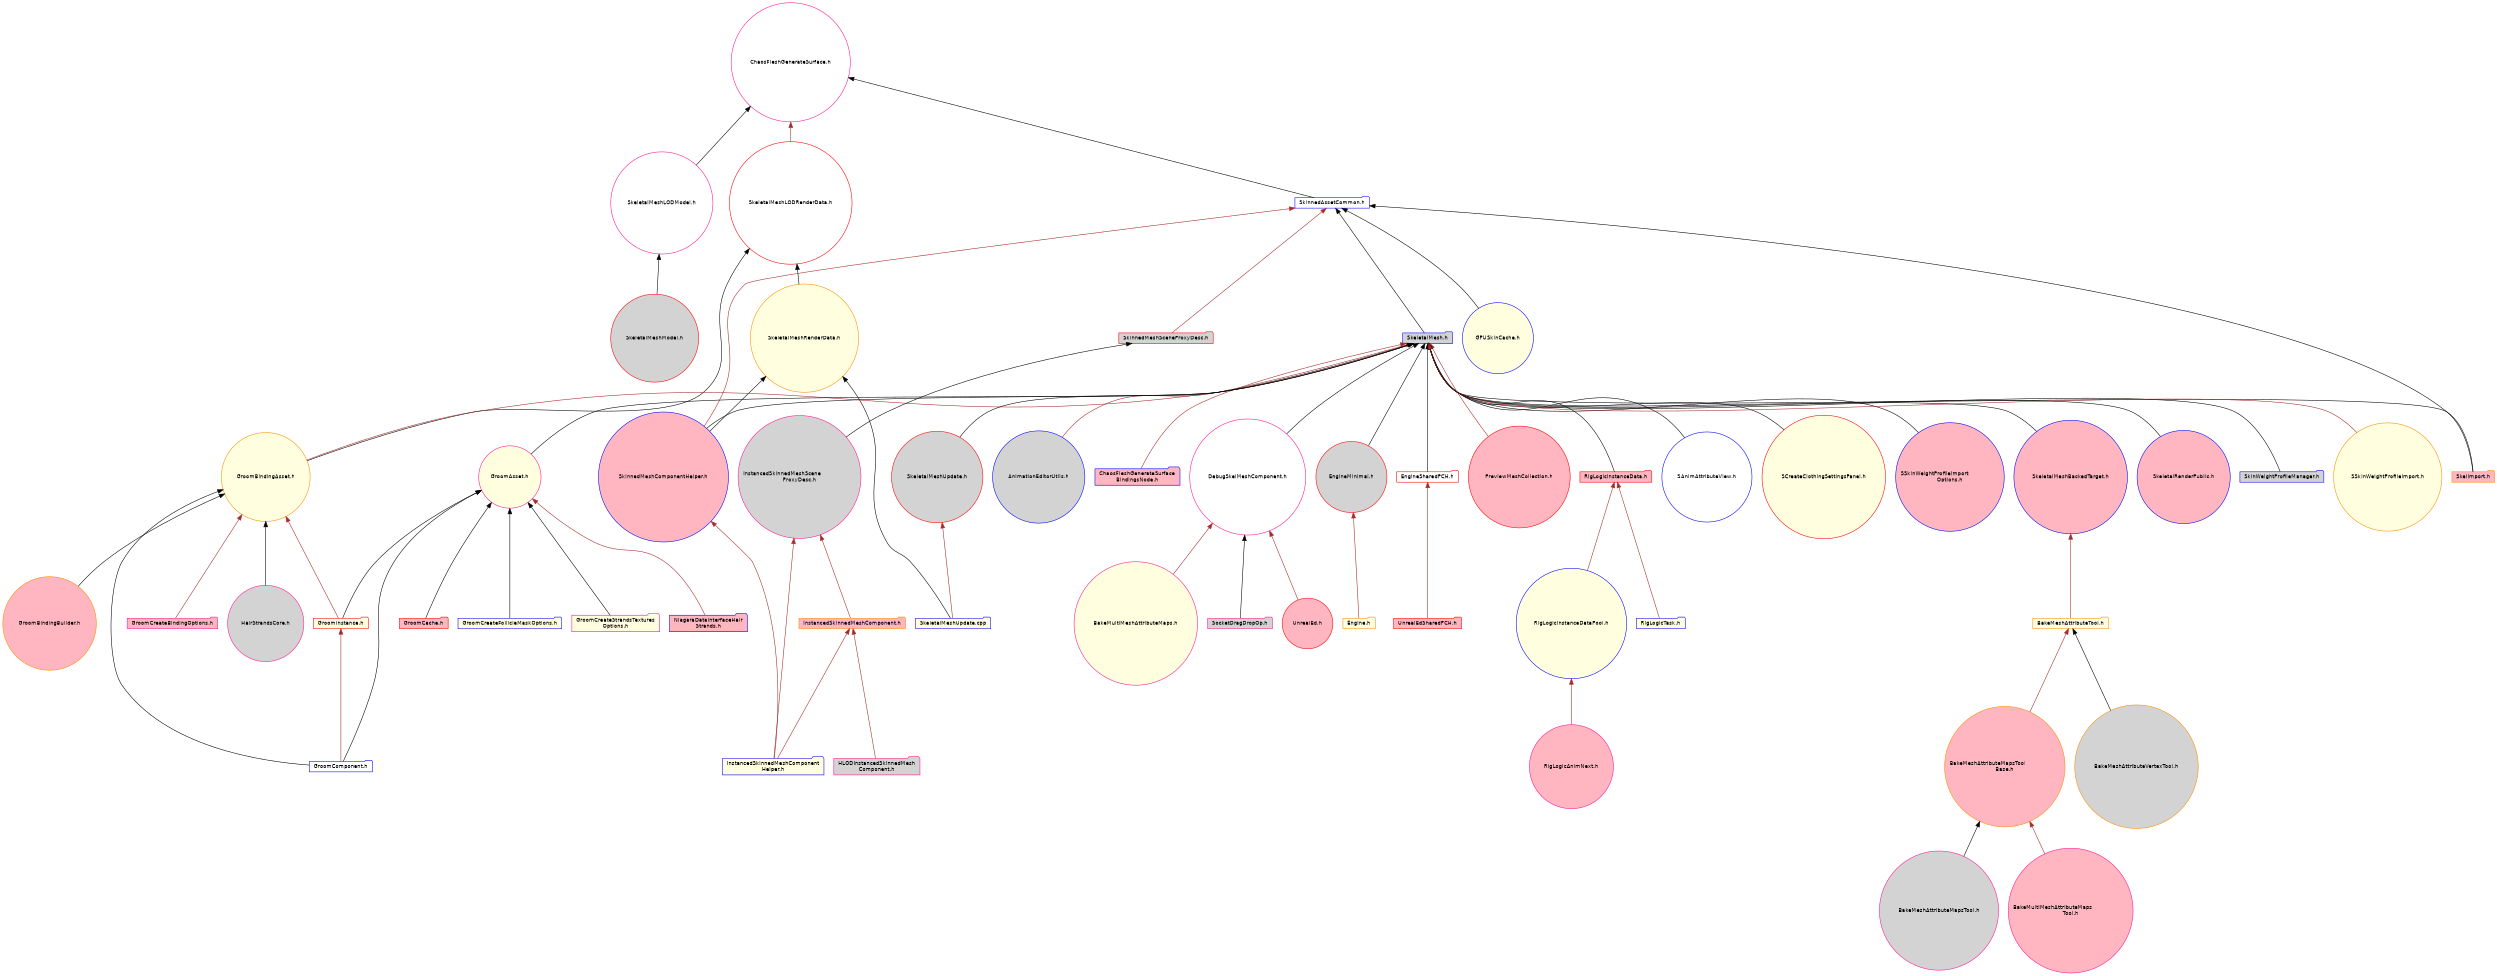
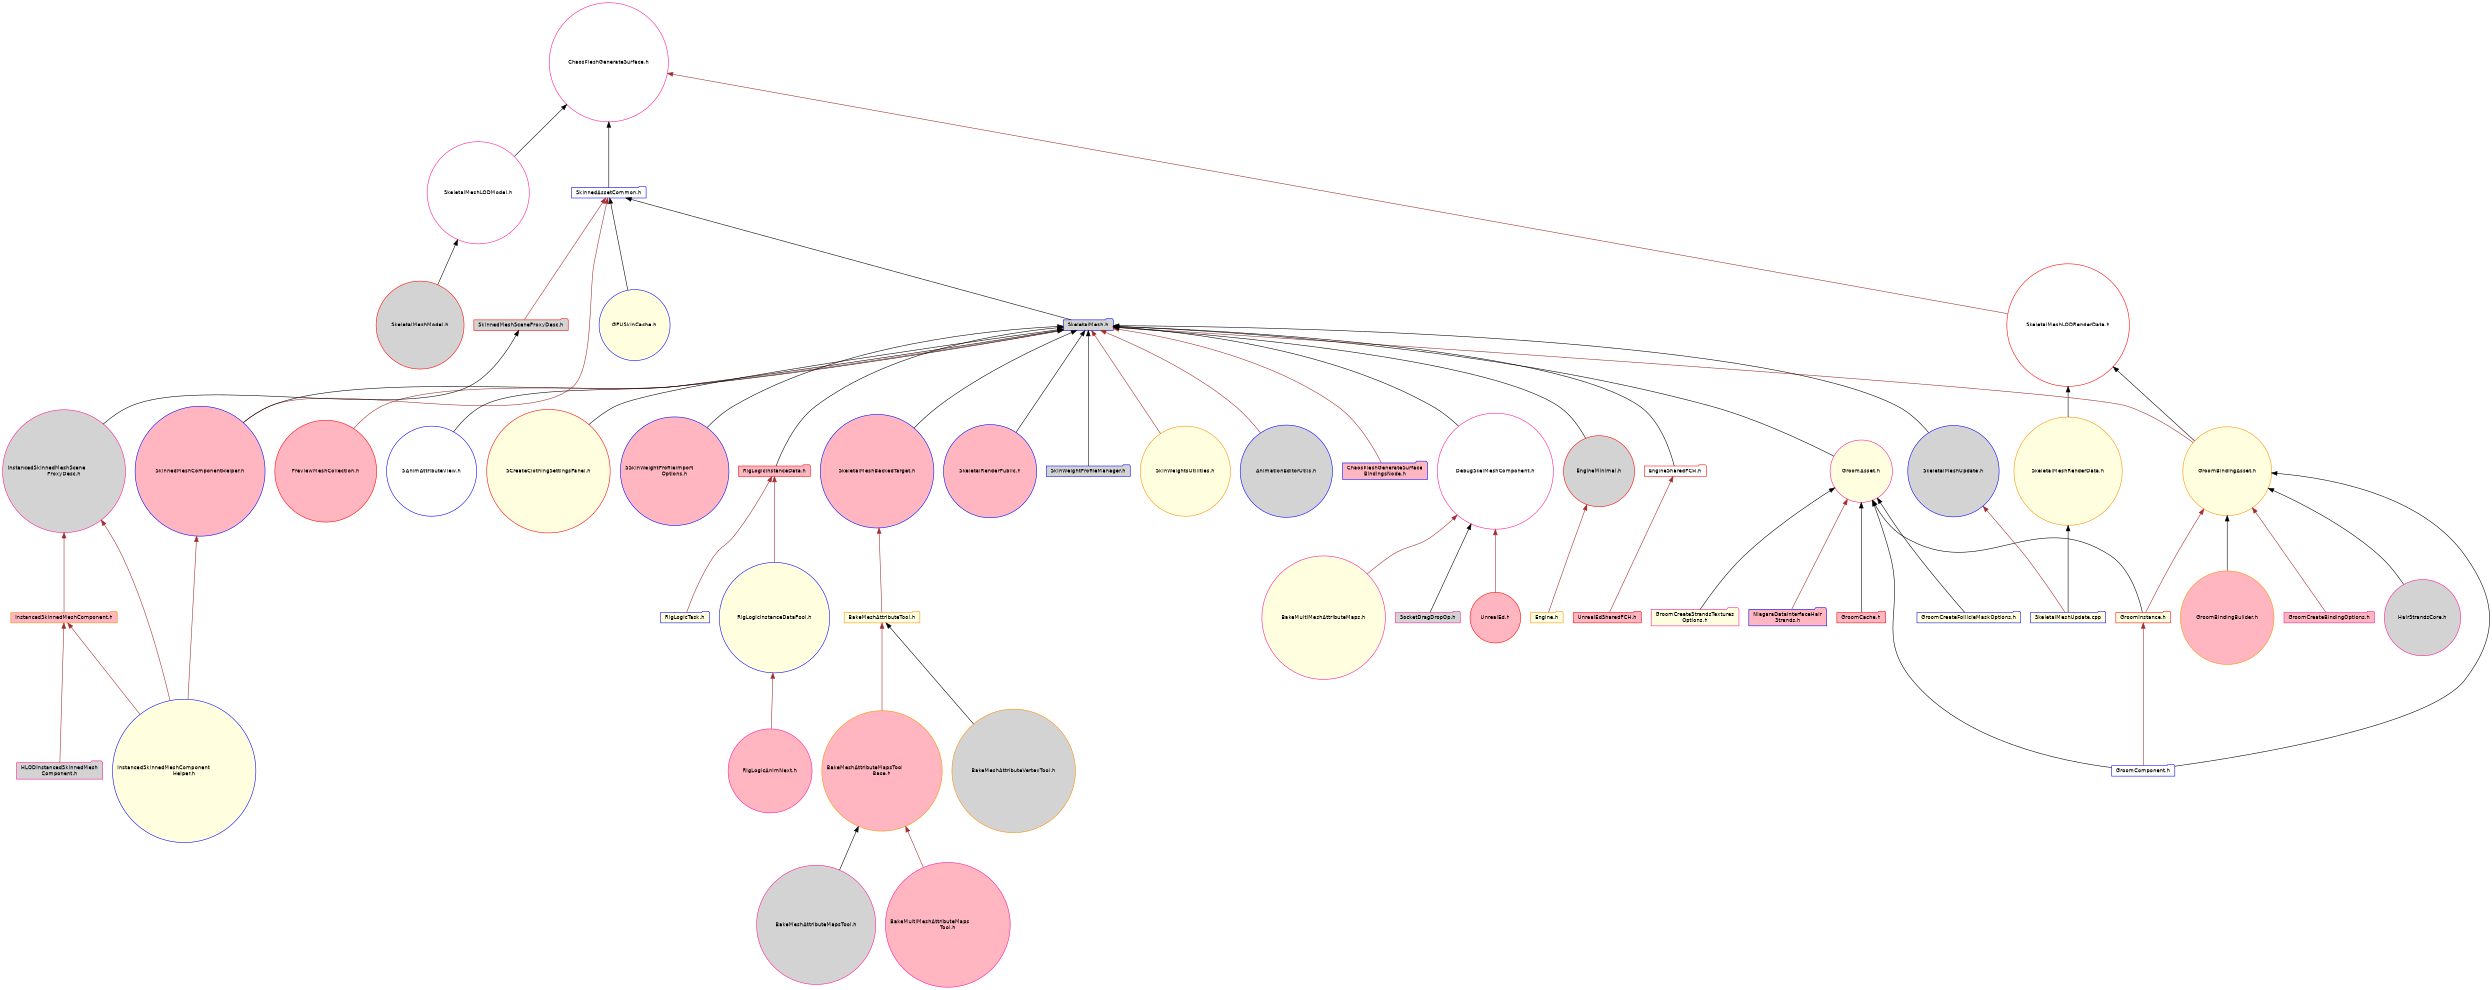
edge "SkinnedMeshComponentHelper.h" -> "SkeletalMeshRenderData.h": removed
node "SkeletalMeshUpdate.h": color red -> blue
node "SSkinWeightProfileImport.h": label "SSkinWeightProfileImport.h" -> "SkinWeightsUtilities.h"
node "SkelImport.h": removed
node "InstancedSkinnedMeshComponent Helper.h": shape folder -> circle
